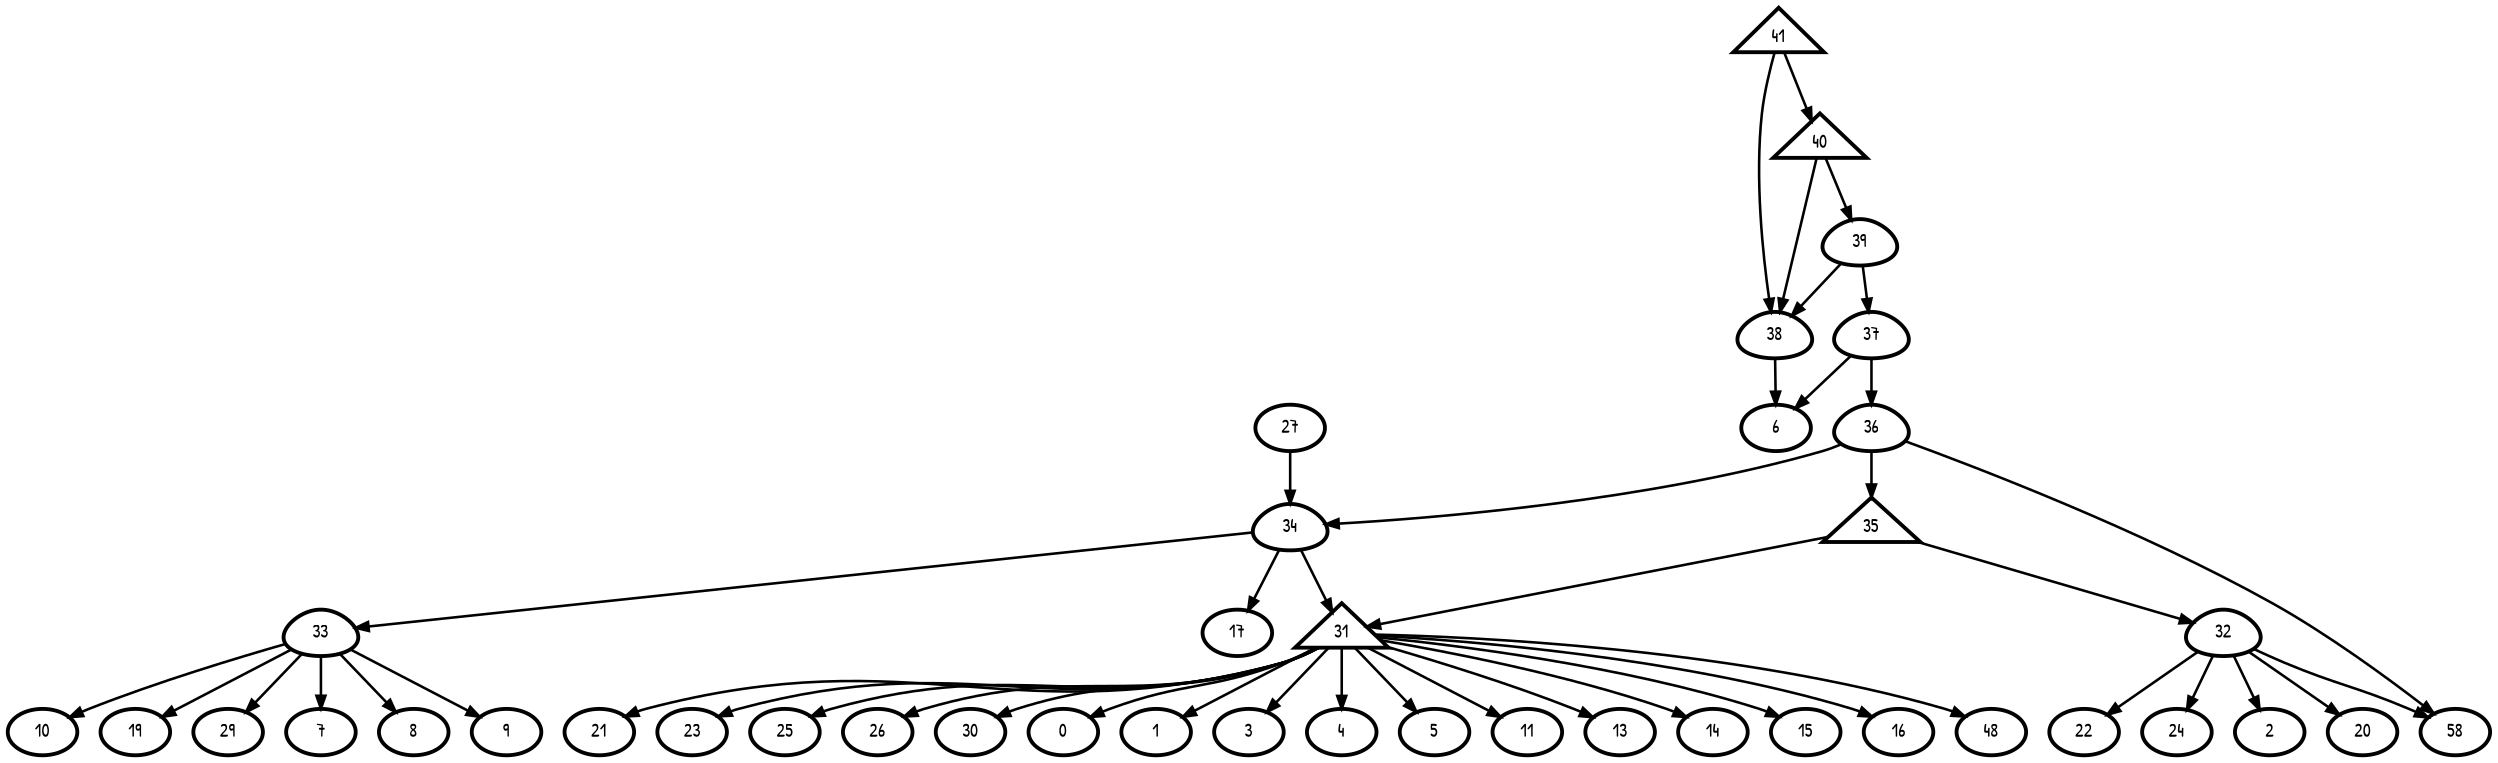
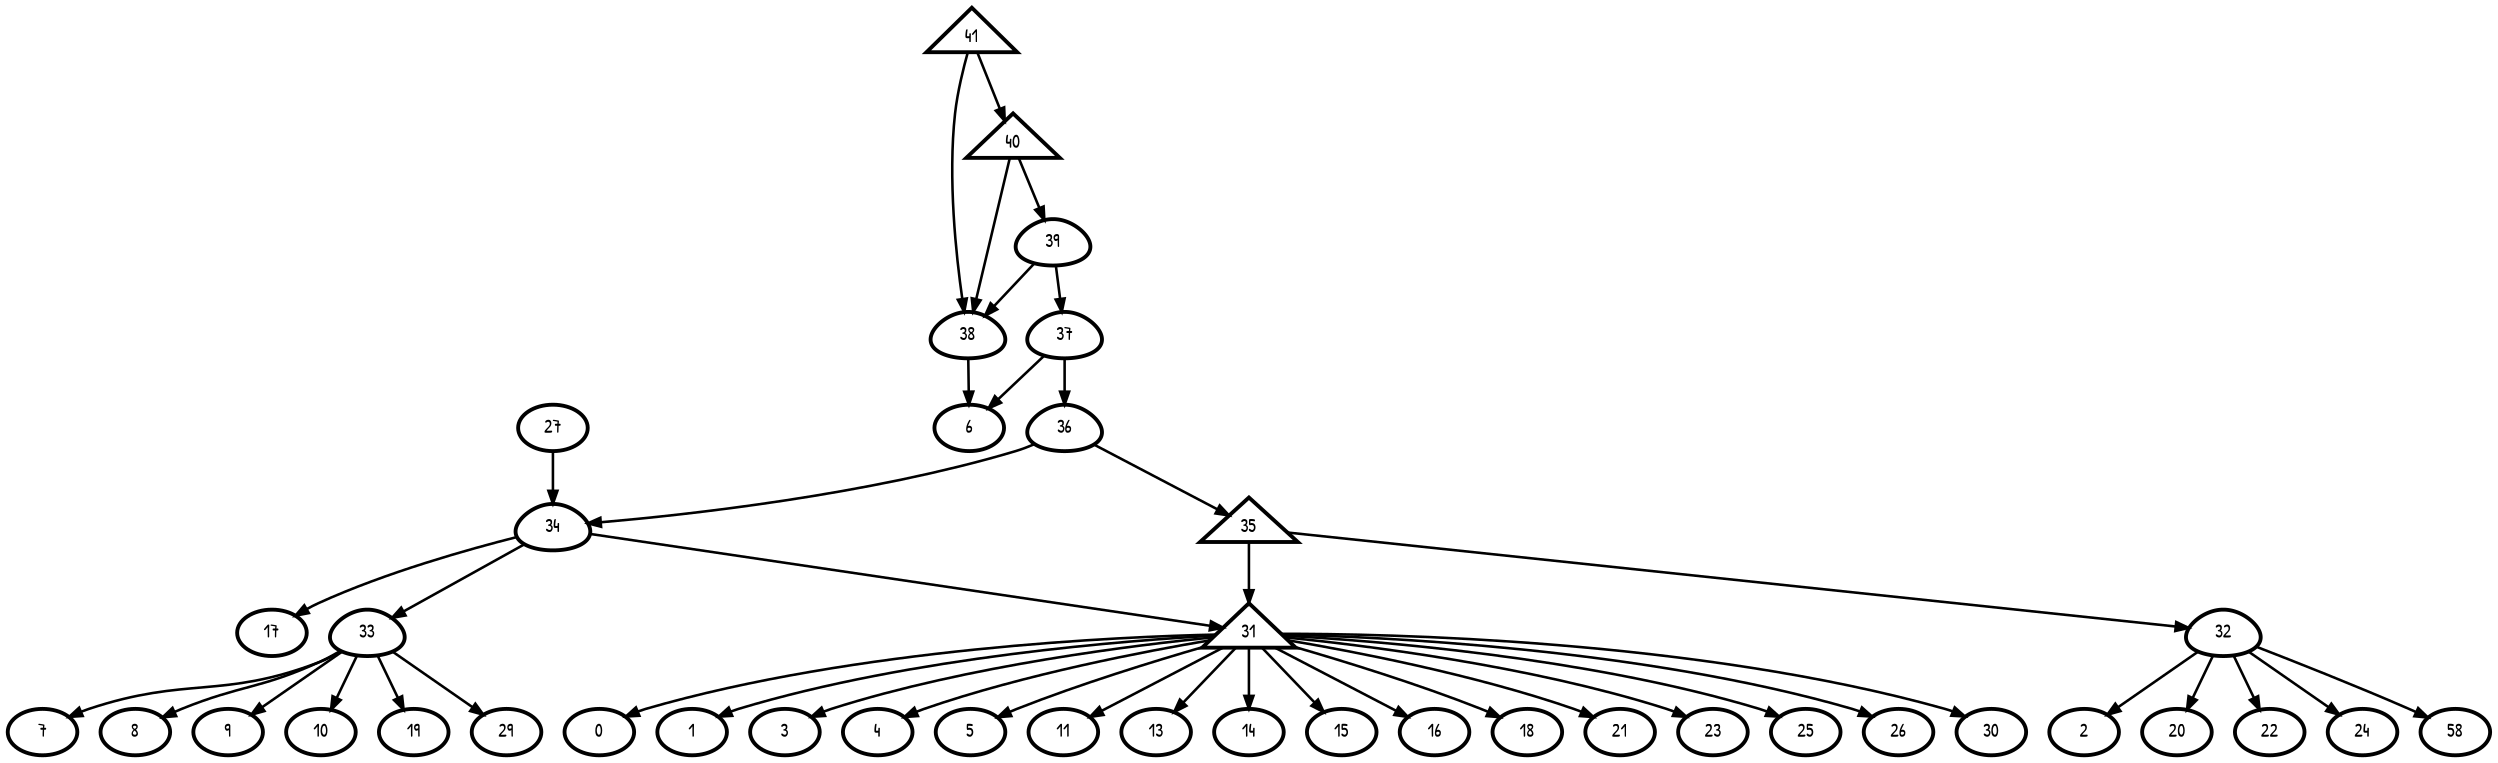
edge "36" -> "58": removed
node "48": label "48" -> "18"
